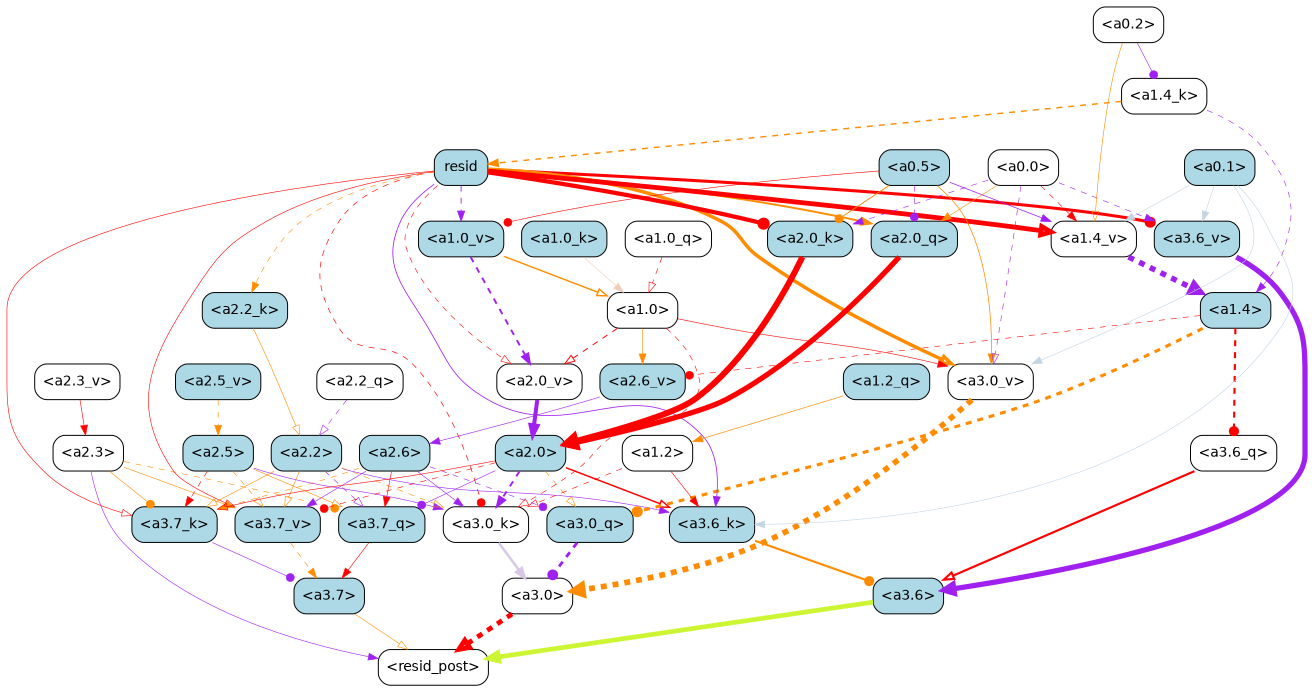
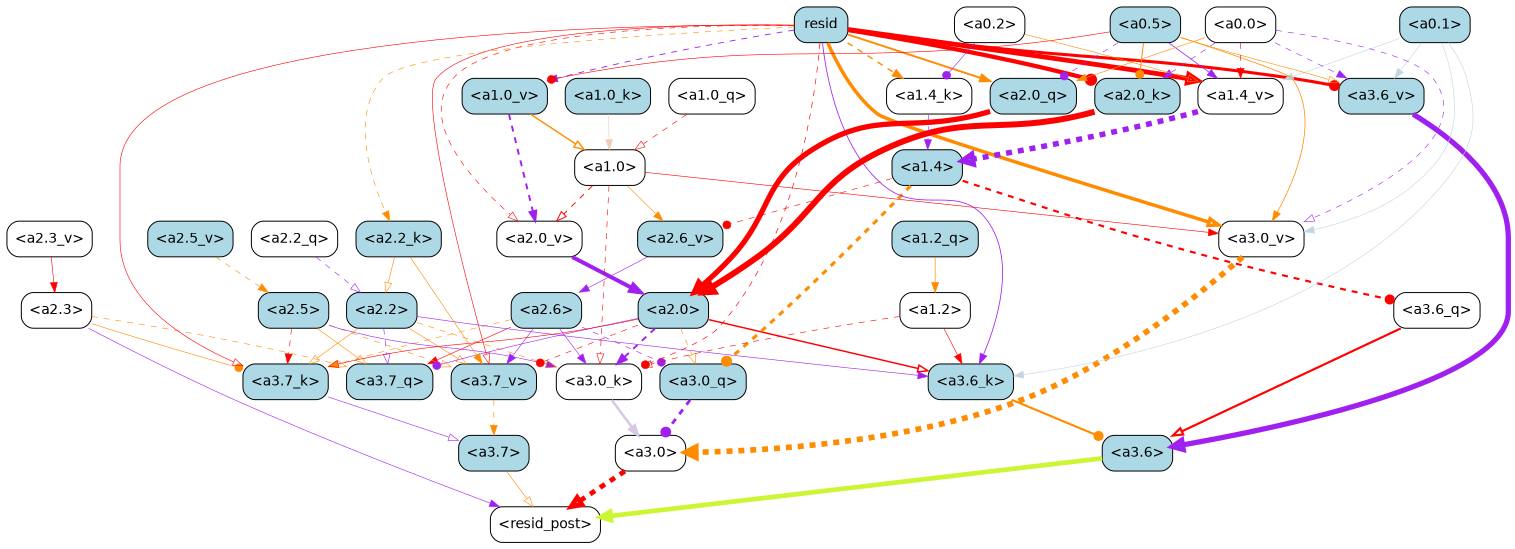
edge "<a0.5>" -> "<a3.6_v>": added
edge "<a1.4_k>" -> "resid": reversed
edge "<a2.3>" -> "<a3.7_q>": arrowhead dot -> onormal
edge "<a2.3>" -> "<a3.7_v>": now "<a2.2_k>" -> "<a3.7_v>"
edge "<a3.7_q>" -> "<a3.7>": removed
edge "<a3.7_k>" -> "<a3.7>": arrowhead dot -> onormal
